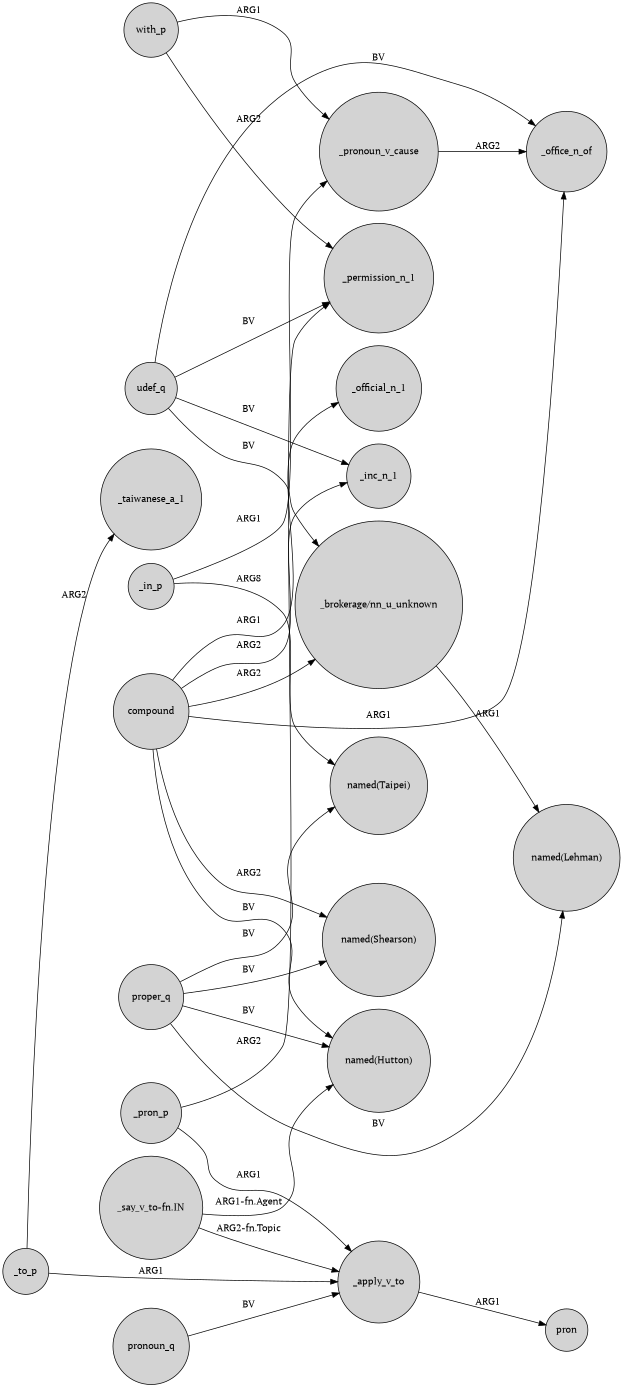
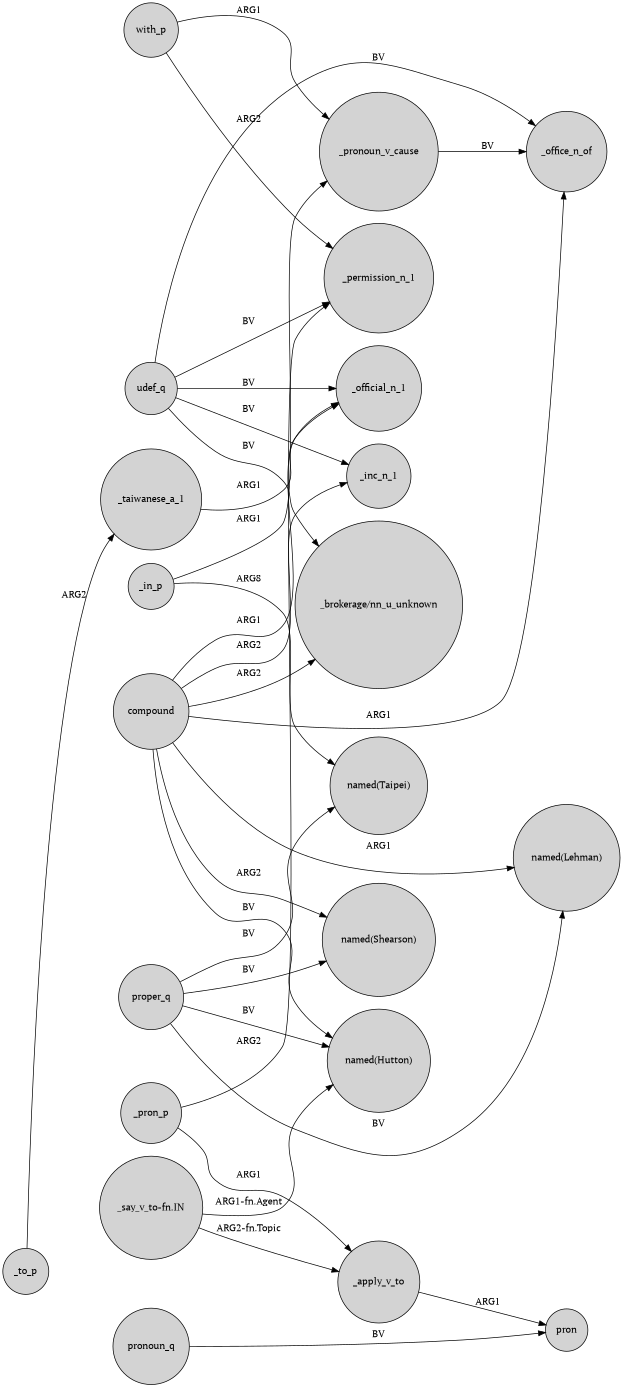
edge "_pronoun_v_cause" -> "_office_n_of": label "ARG2" -> "BV"
edge "udef_q" -> "_official_n_1": added, label "BV"
edge "_taiwanese_a_1" -> "_official_n_1": added, label "ARG1"
edge "_brokerage/nn_u_unknown" -> "named(Lehman)": now "compound" -> "named(Lehman)"
edge "_to_p" -> "_apply_v_to": removed, label "ARG1"
edge "pronoun_q" -> "_apply_v_to": now "pronoun_q" -> "pron"
